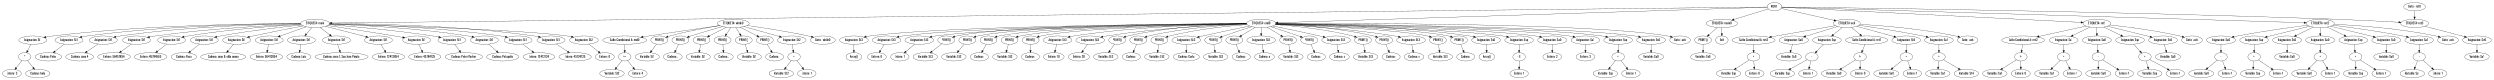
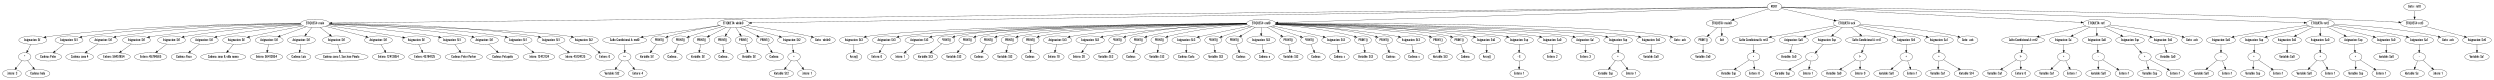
edge "ROOT" -> "ETIQUETA: while0": added
